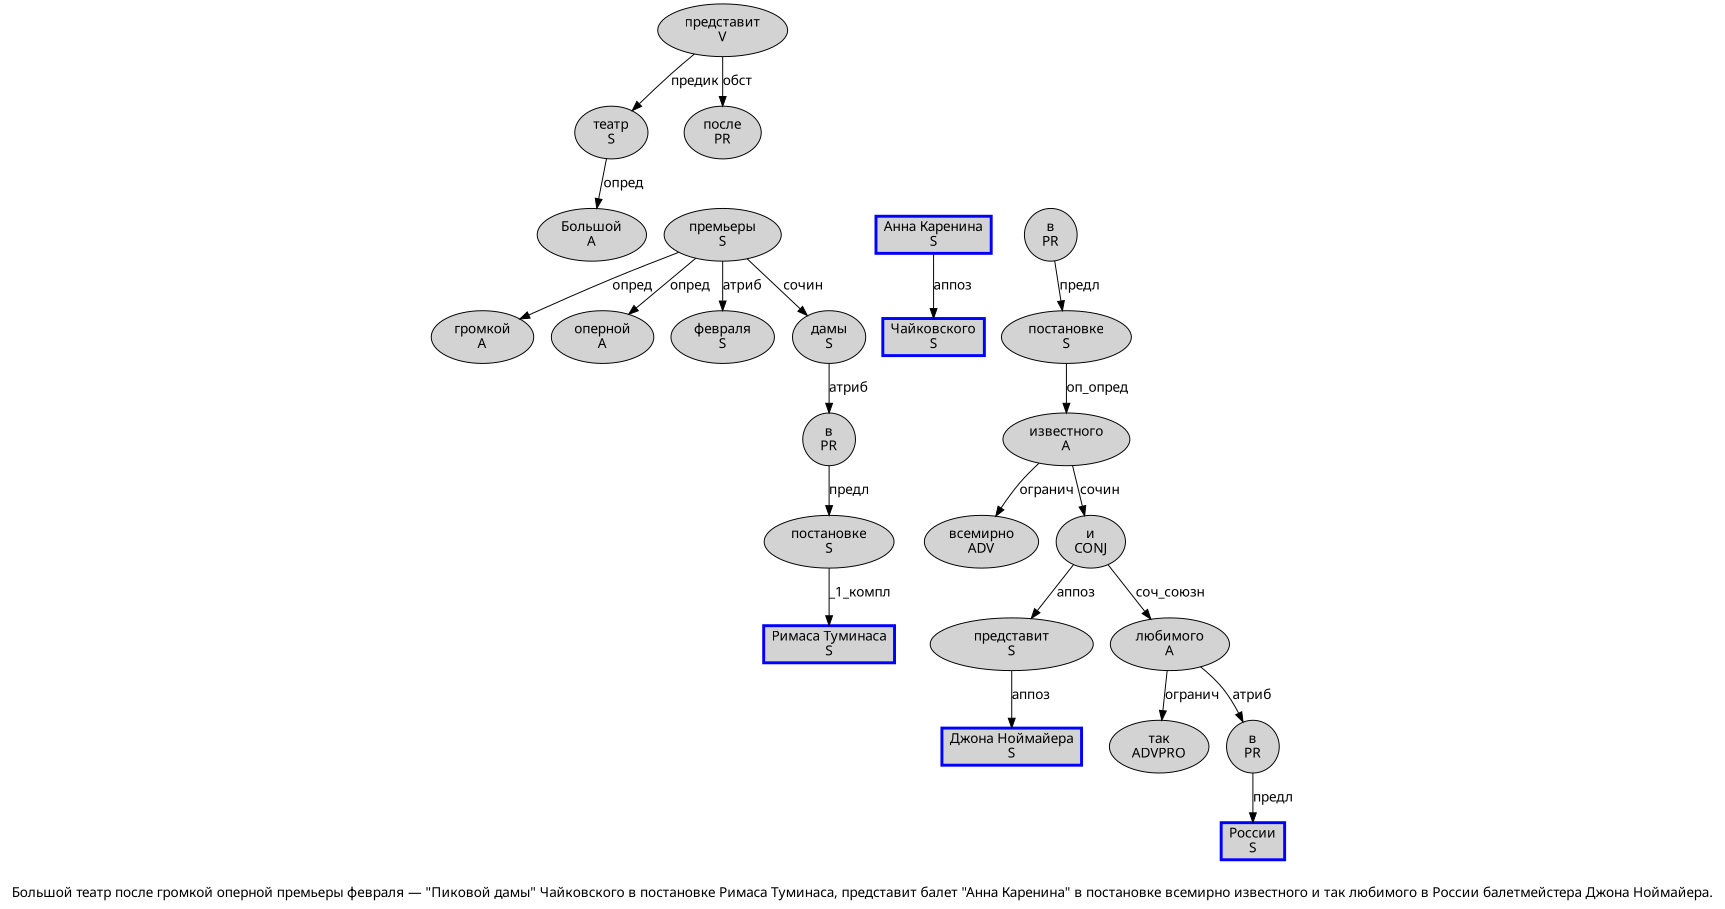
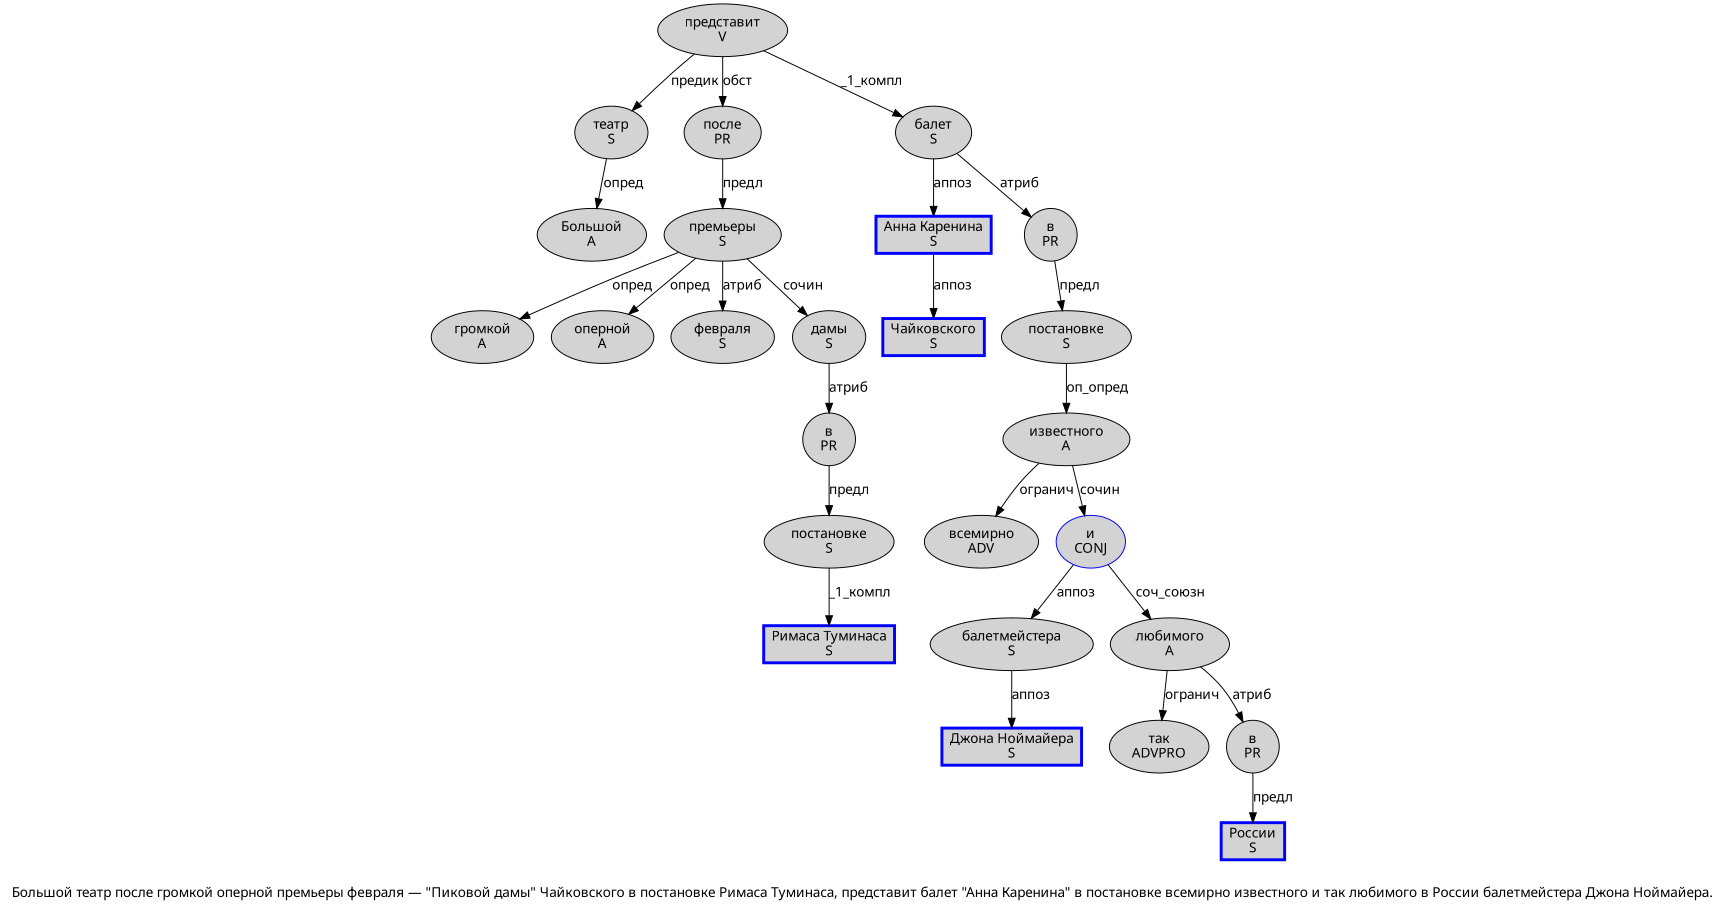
node "балет S": added
edge "после PR" -> "премьеры S": added, label "предл"
node "и CONJ": color black -> blue
node "представит S": label "представит S" -> "балетмейстера S"
